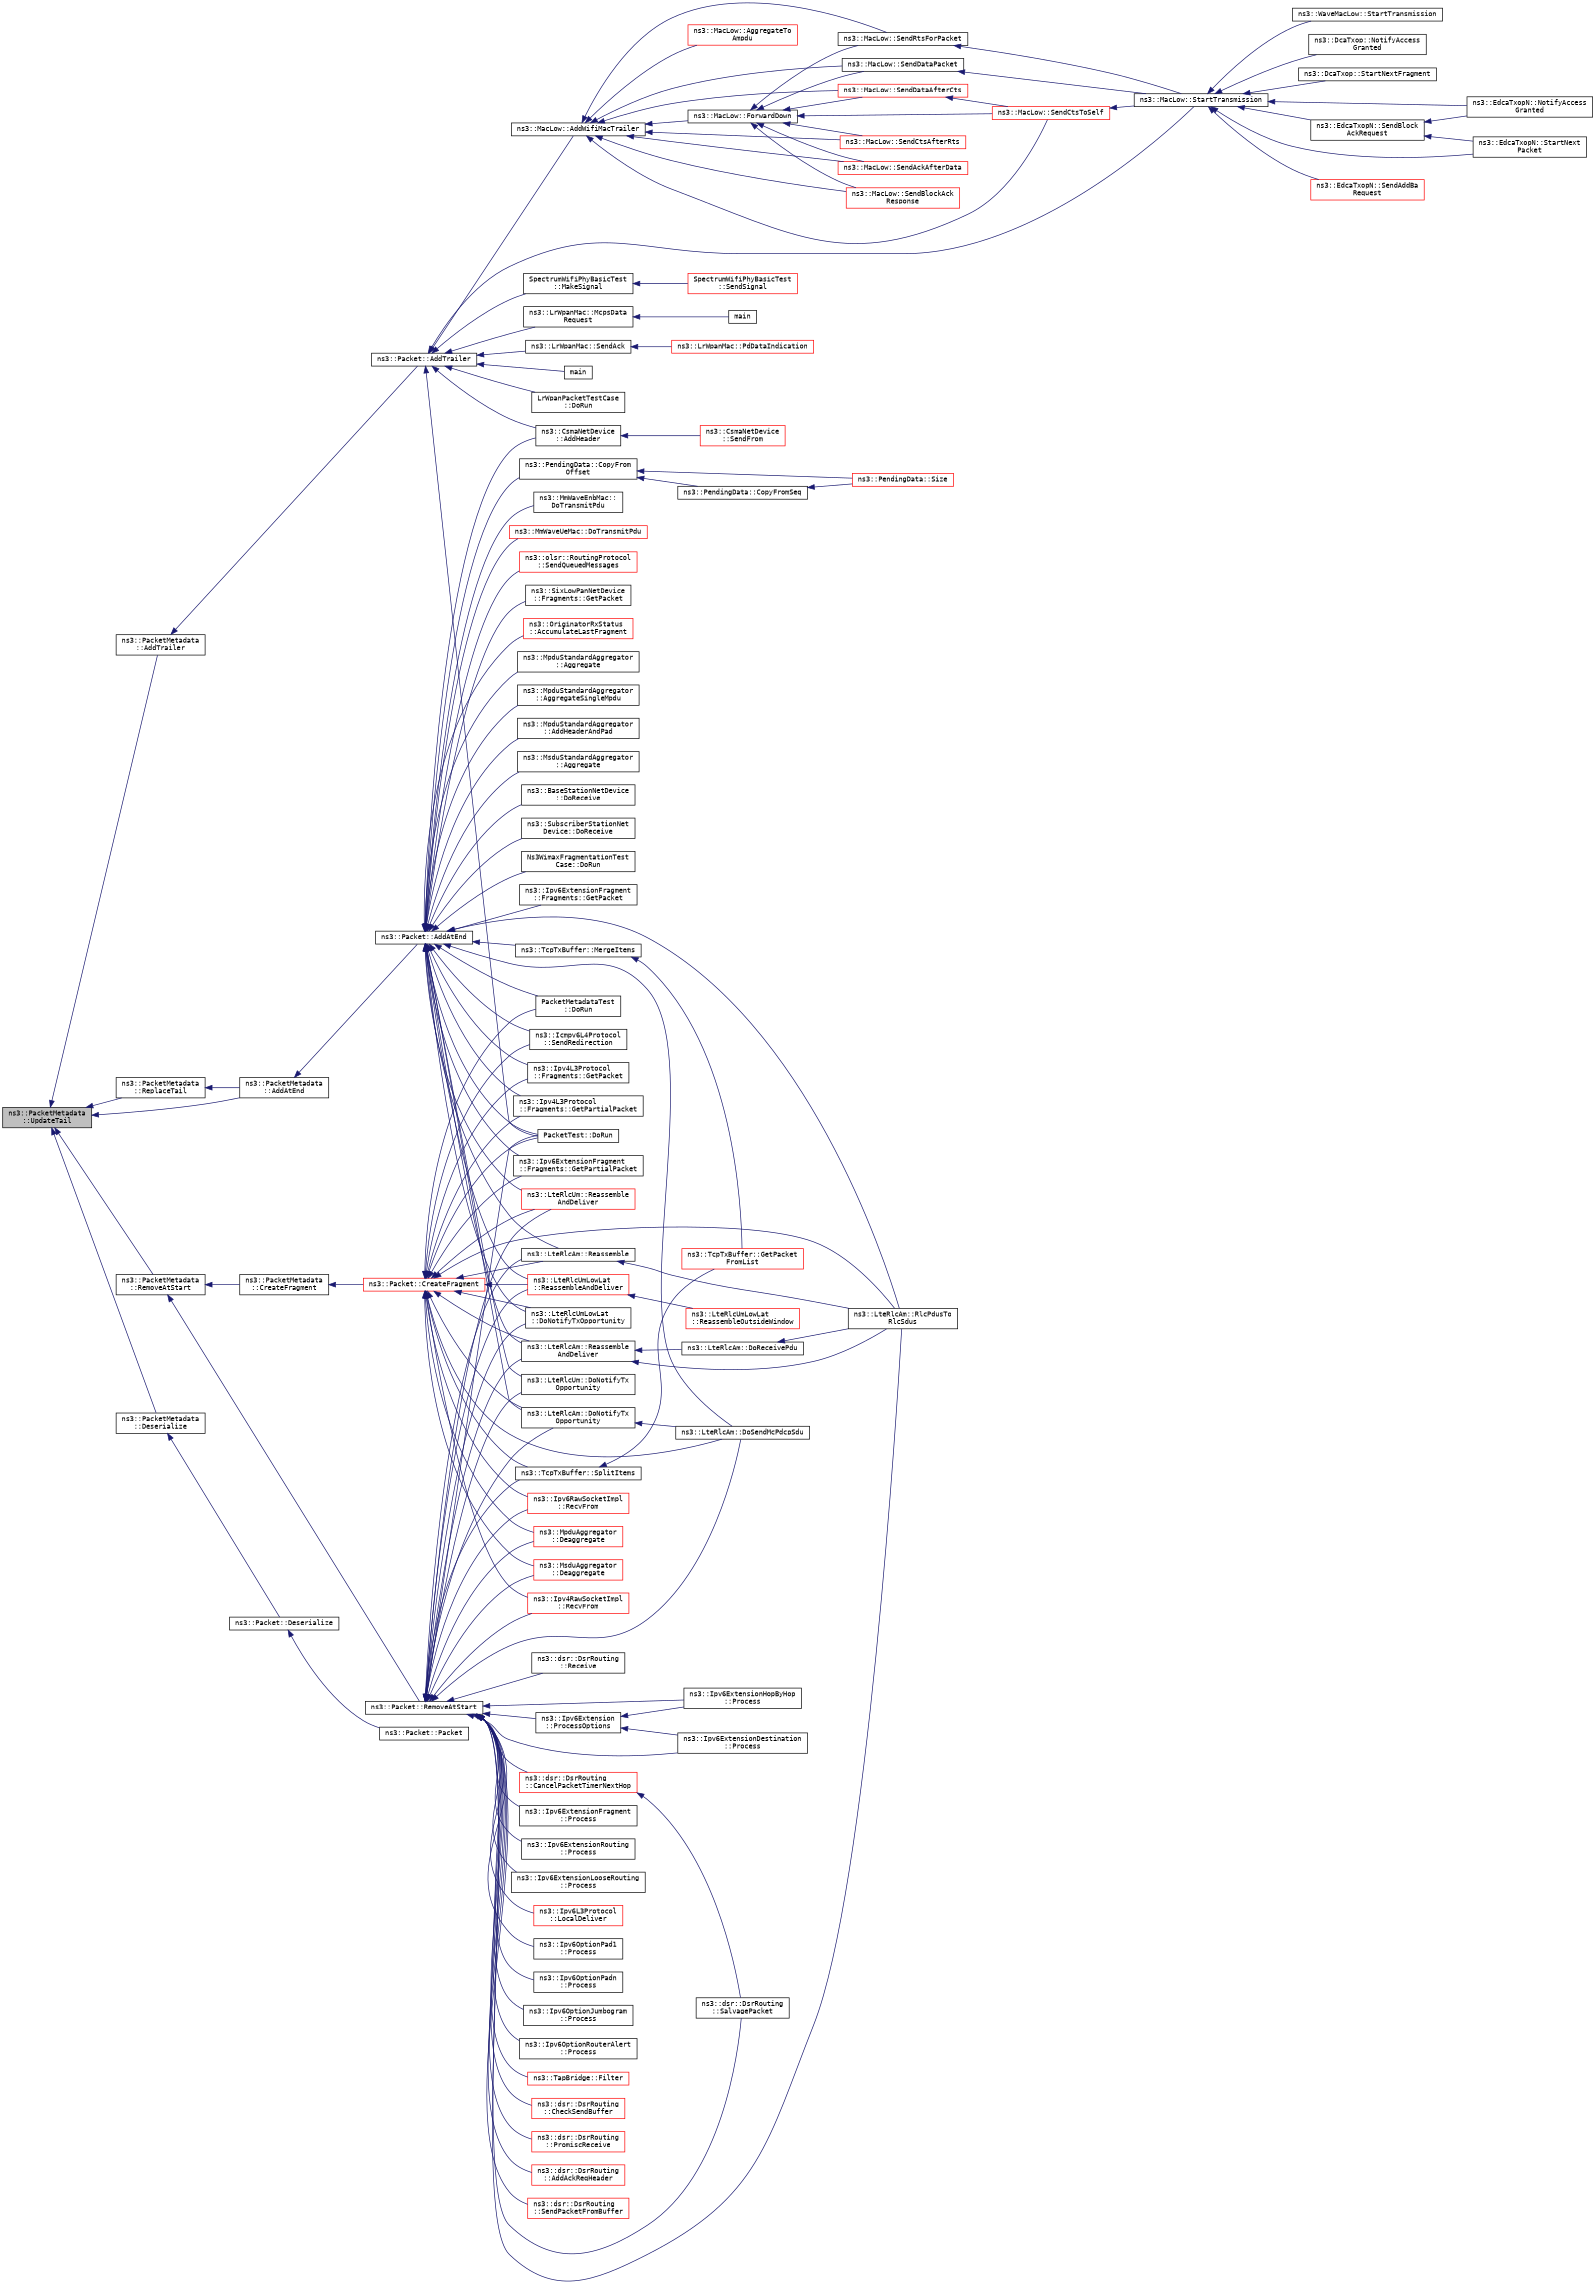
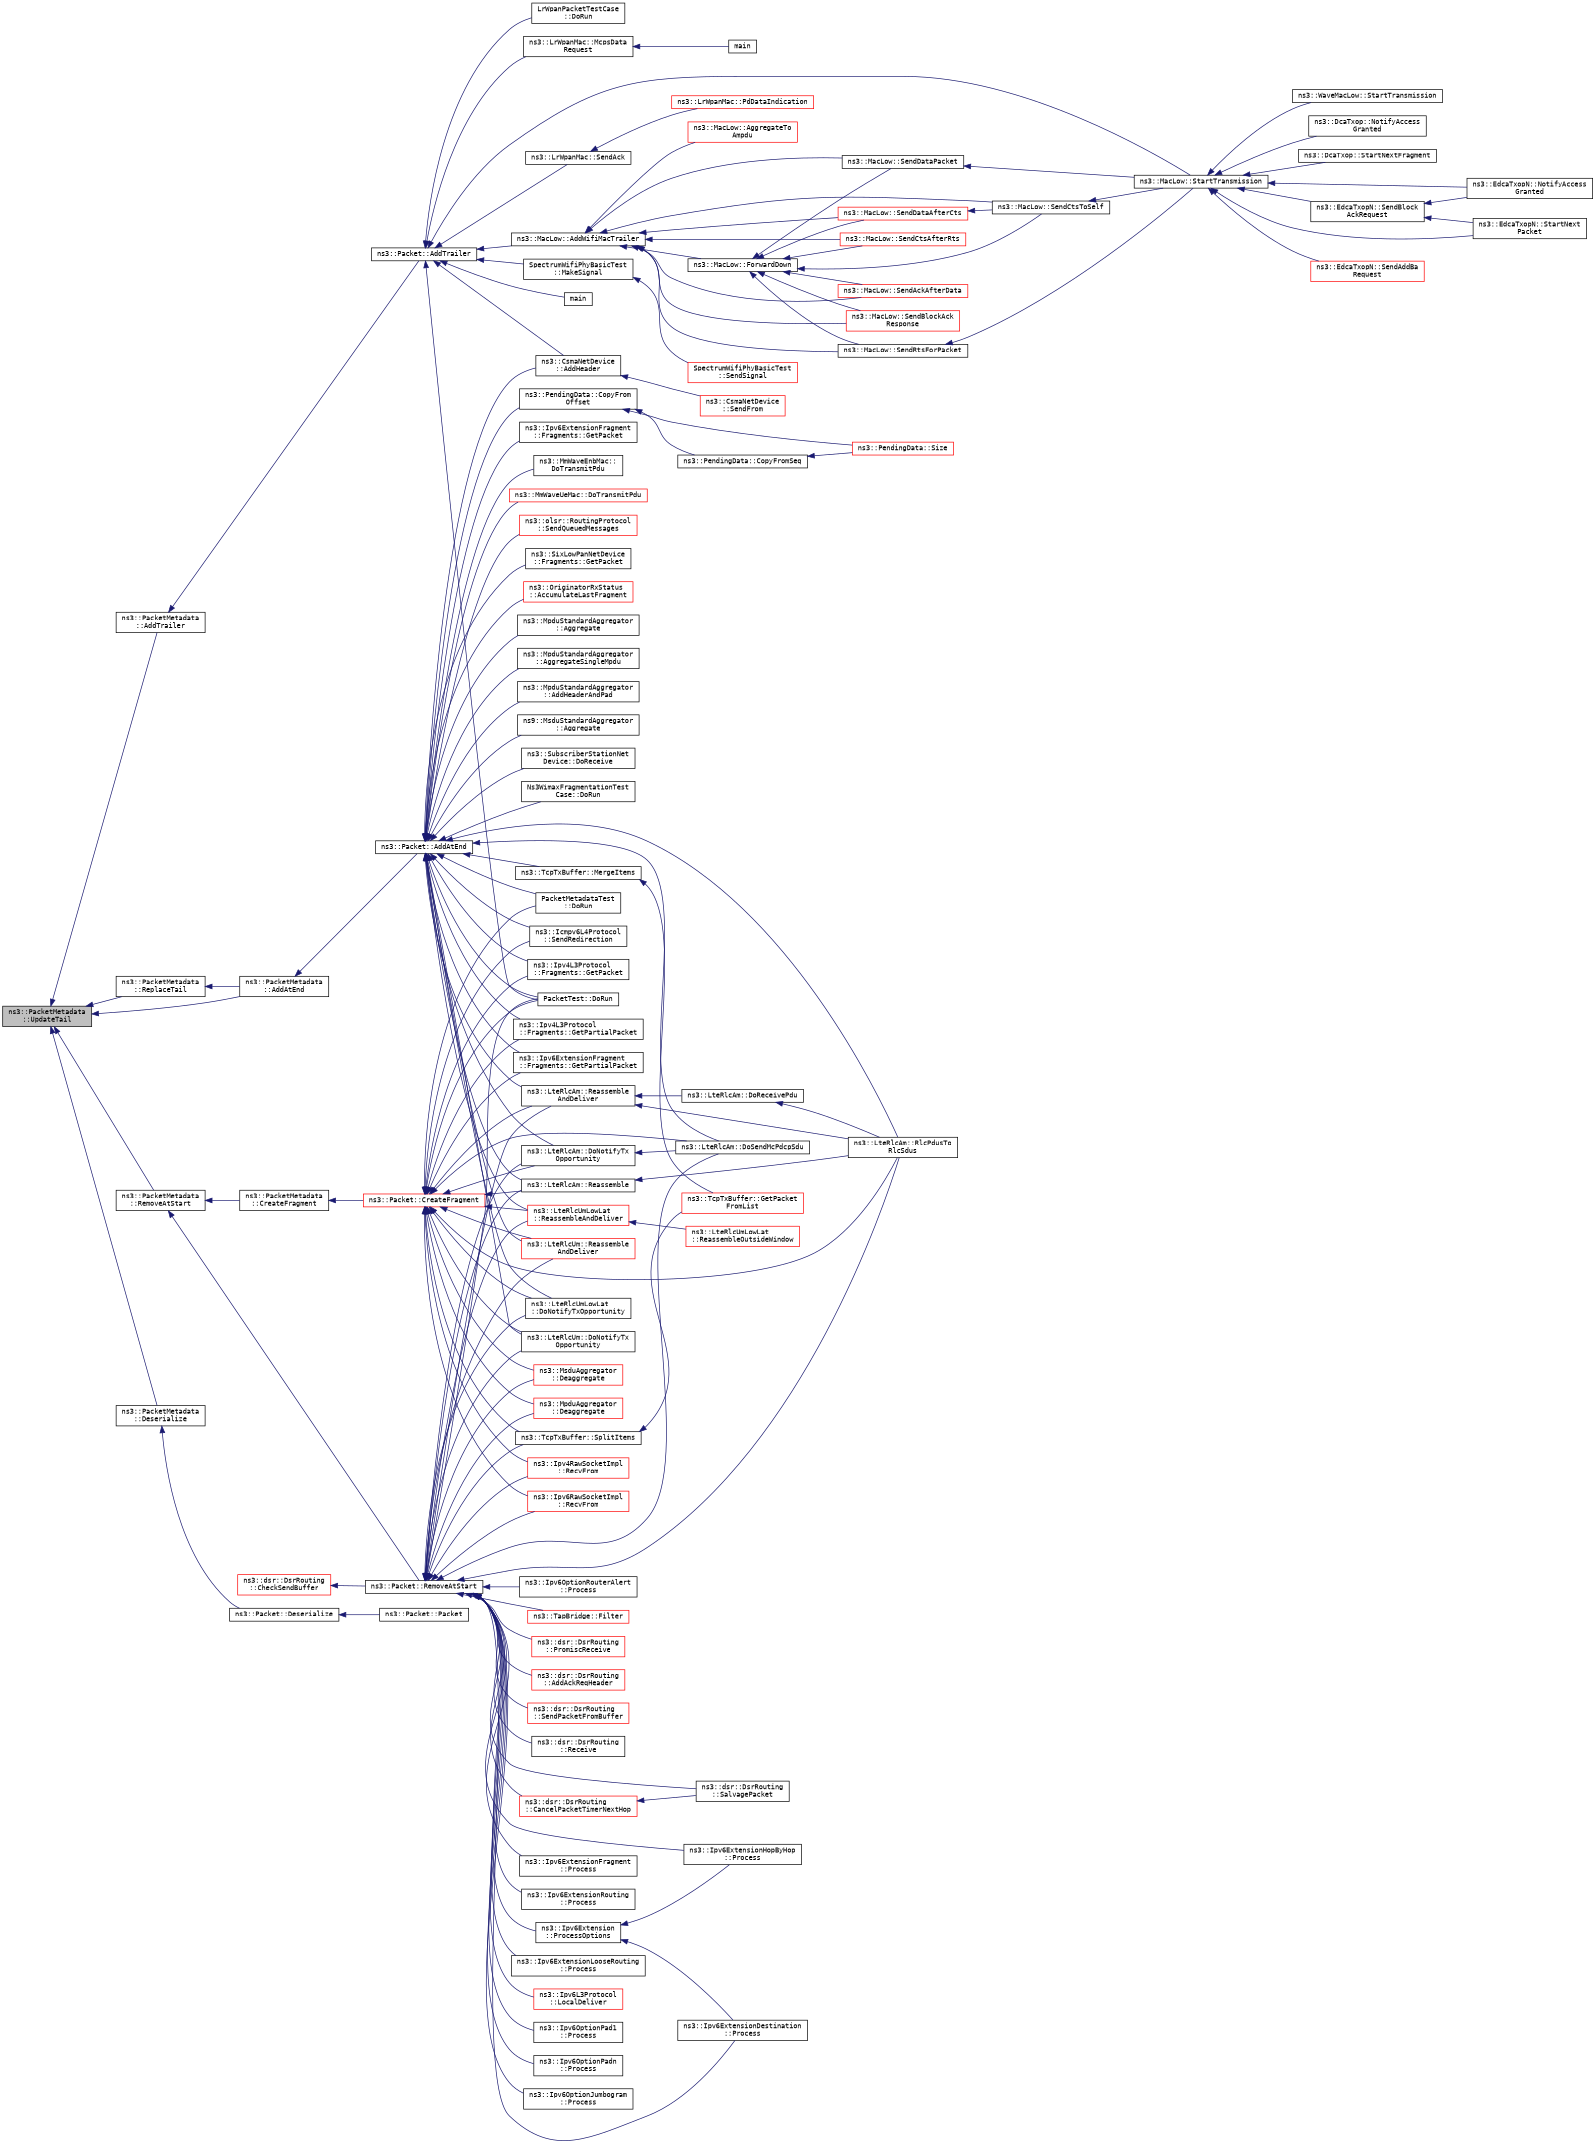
node "ns3::MacLow::SendCtsToSelf": color red -> black
node "ns3::MsduStandardAggregator ::Aggregate": label "ns3::MsduStandardAggregator ::Aggregate" -> "ns9::MsduStandardAggregator ::Aggregate"
node "ns3::BaseStationNetDevice ::DoReceive": removed
edge "ns3::LteRlcUm::DoNotifyTx Opportunity" -> "ns3::Packet::CreateFragment": added
edge "ns3::dsr::DsrRouting ::CheckSendBuffer" -> "ns3::Packet::RemoveAtStart": reversed
